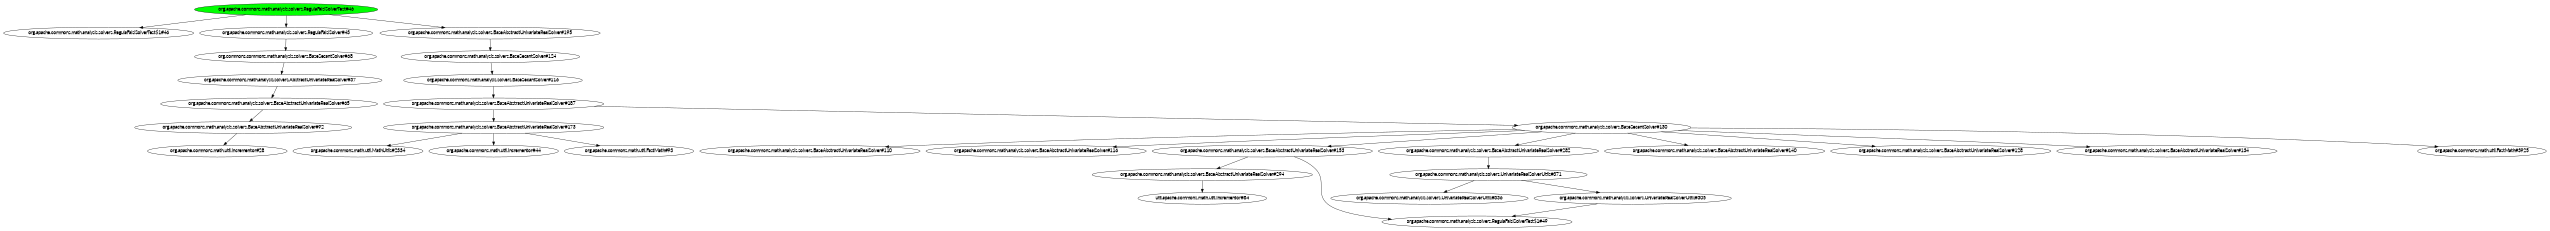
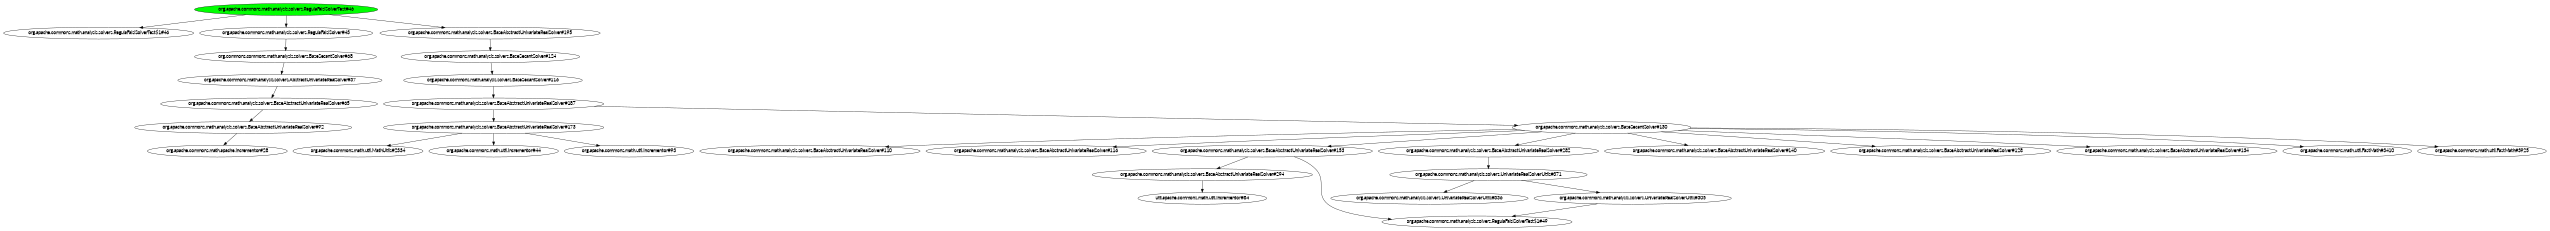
node "org.apache.commons.math.util.Incrementor#28": label "org.apache.commons.math.util.Incrementor#28" -> "org.apache.commons.math.apache.Incrementor#28"
node "org.apache.commons.math.util.FastMath#93": label "org.apache.commons.math.util.FastMath#93" -> "org.apache.commons.math.util.Incrementor#93"
node "org.apache.commons.math.util.FastMath#3410": added
